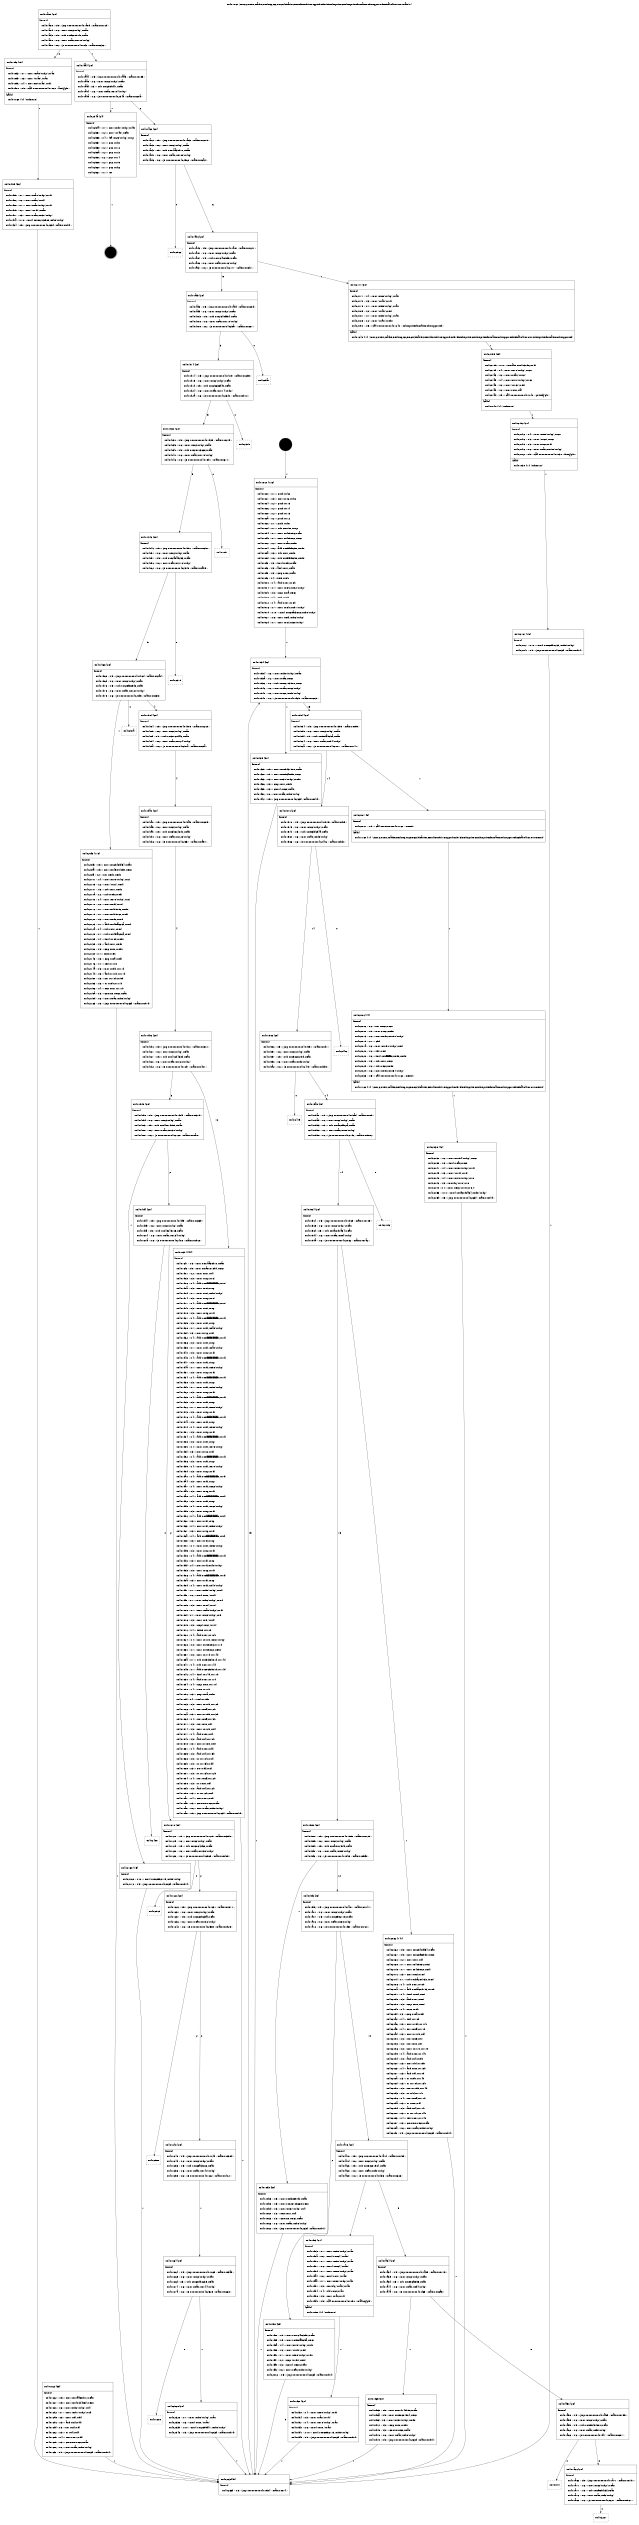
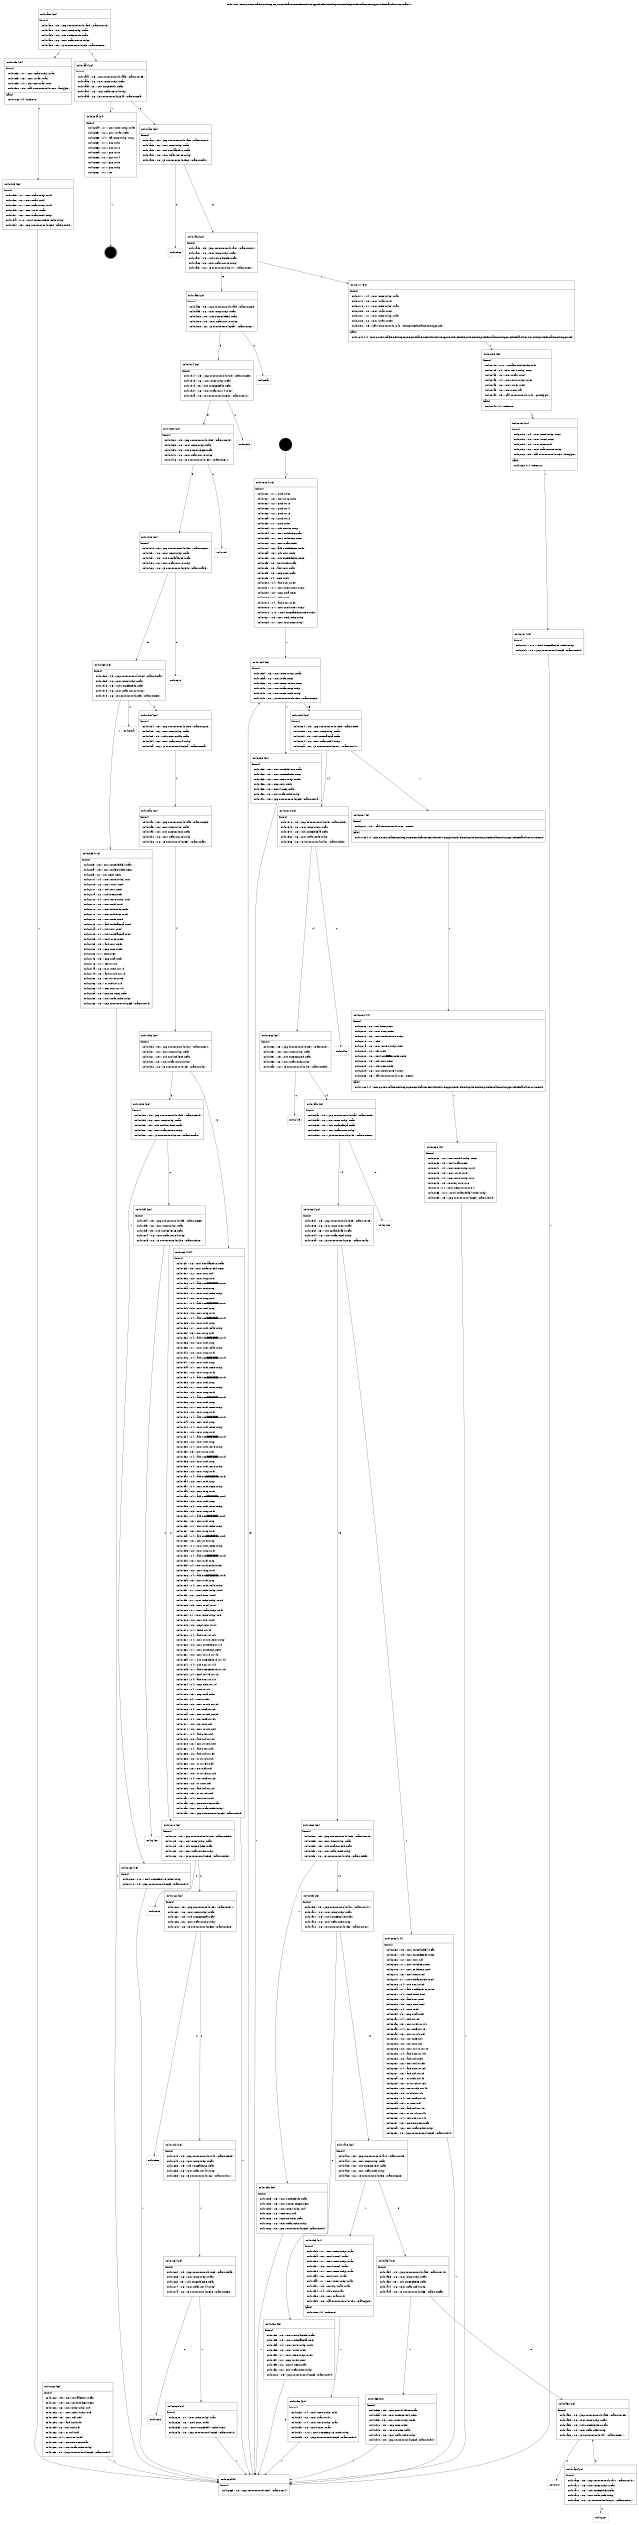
edge "0x401a88 [28]" -> "0x401ef2 [19]": label " 10" -> " 1"
edge "0x401a50 [28]" -> "0x401a6c [28]": reversed
